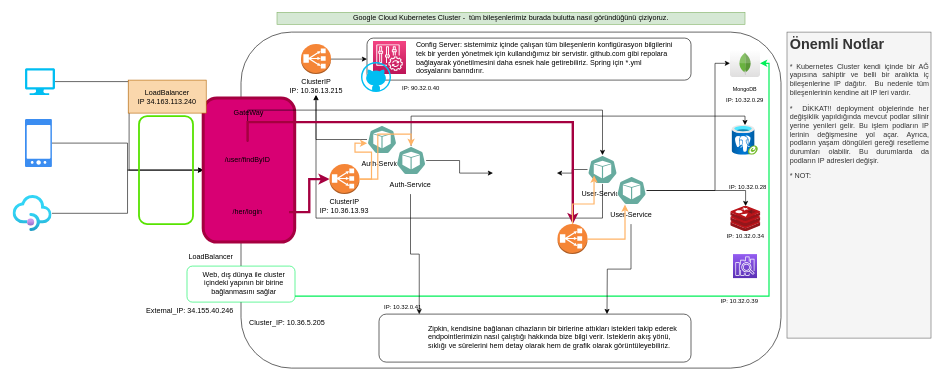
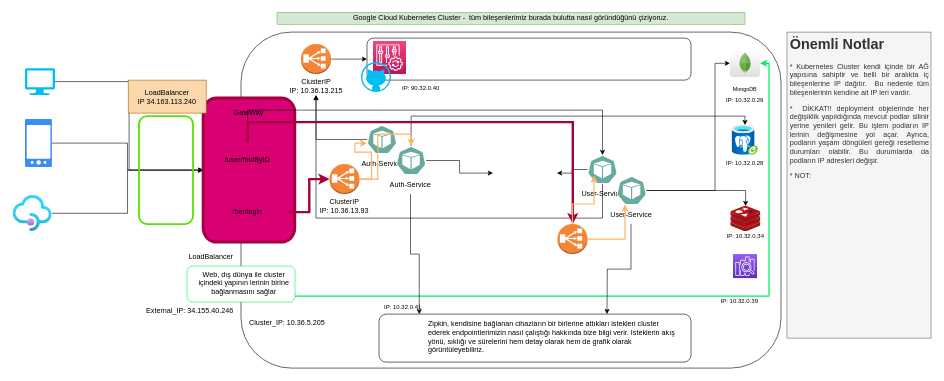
node "Config Server: sistemimiz içinde çalışan tüm bileşenlerin konfigürasyon bilgilerini tek bir yerden yönetmek için kullandığımız bir servistir. github.com gibi repolara bağlayarak yönetilmesini daha esnek hale getirebiliriz. Spring için *.yml dosyalarını barındırır.": removed
node "IP: 10.32.0.28": moved (748, 187) -> (745, 163)
node "Web, dış dünya ile cluster içindeki yapının bir birine bağlanmasını sağlar": label "Web, dış dünya ile cluster içindeki yapının bir birine bağlanmasını sağlar" -> "Web, dış dünya ile cluster içindeki yapının lerinin birine bağlanmasını sağlar"
node "Zipkin, kendisine bağlanan cihazların bir birlerine attıkları istekleri takip ederek endpointlerimizin nasıl çalıştığı hakkında bize bilgi verir. Isteklerin akış yönü, sıklığı ve sürelerini hem detay olarak hem de grafik olarak görüntüleyebiliriz.": label "Zipkin, kendisine bağlanan cihazların bir birlerine attıkları istekleri takip ederek endpointlerimizin nasıl çalıştığı hakkında bize bilgi verir. Isteklerin akış yönü, sıklığı ve sürelerini hem detay olarak hem de grafik olarak görüntüleyebiliriz." -> "Zipkin, kendisine bağlanan cihazların bir birlerine attıkları istekleri cluster ederek endpointlerimizin nasıl çalıştığı hakkında bize bilgi verir. Isteklerin akış yönü, sıklığı ve sürelerini hem detay olarak hem de grafik olarak görüntüleyebiliriz."
